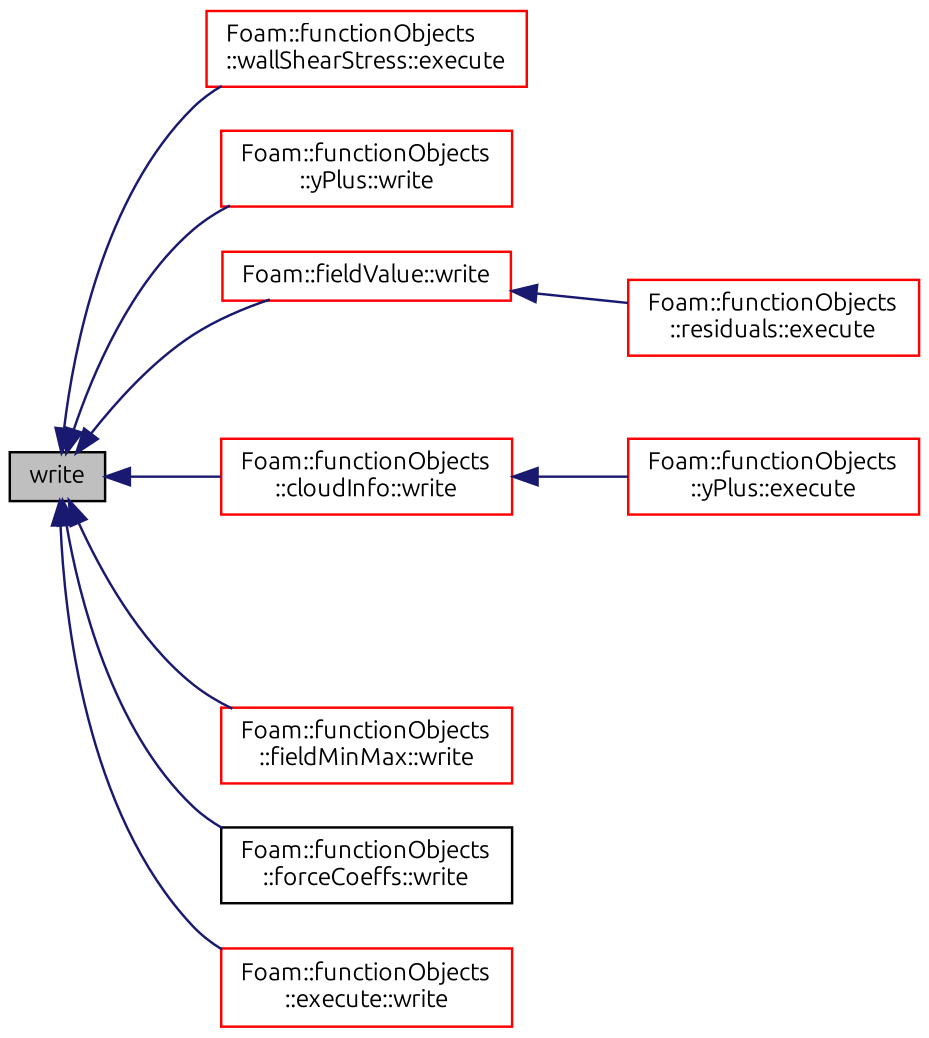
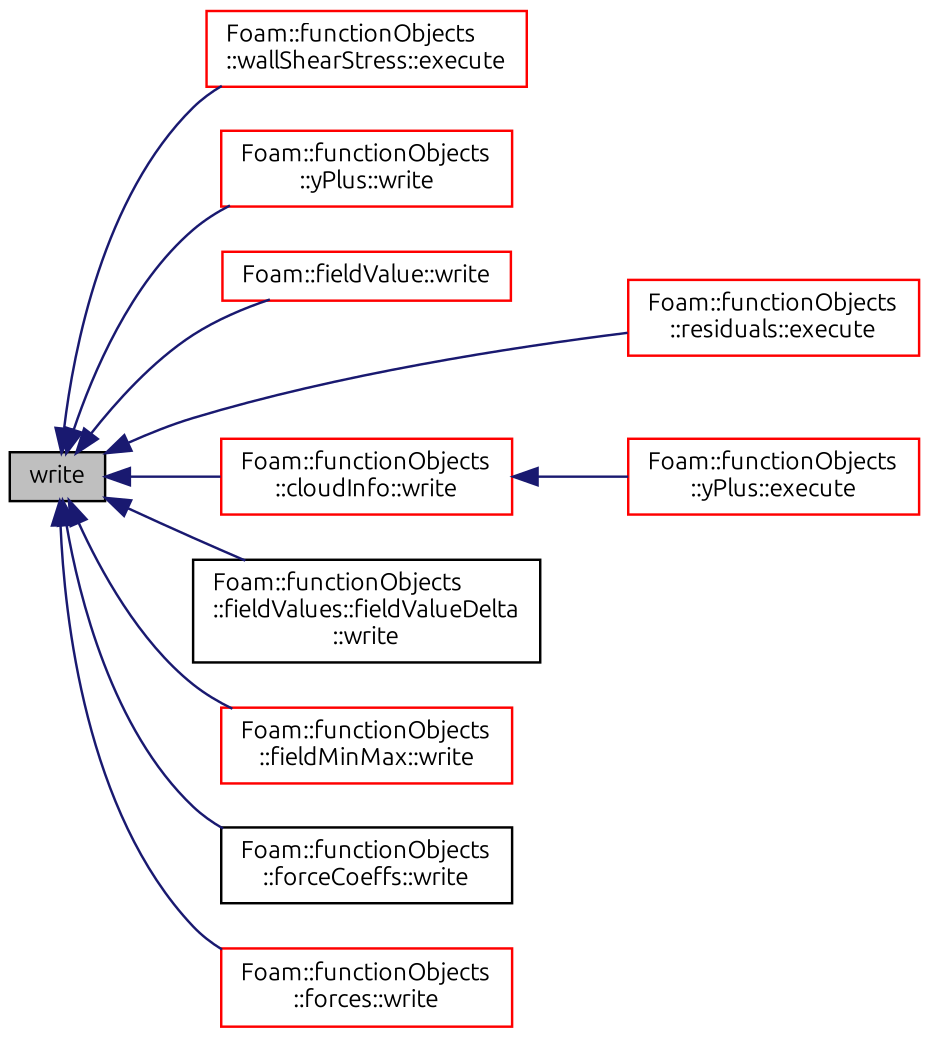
edge "Foam::functionObjects ::residuals::execute" -> "Foam::fieldValue::write": now "Foam::functionObjects ::residuals::execute" -> "write"
node "Foam::functionObjects ::fieldValues::fieldValueDelta ::write": added
node "Foam::functionObjects ::execute::write": label "Foam::functionObjects ::execute::write" -> "Foam::functionObjects ::forces::write"
